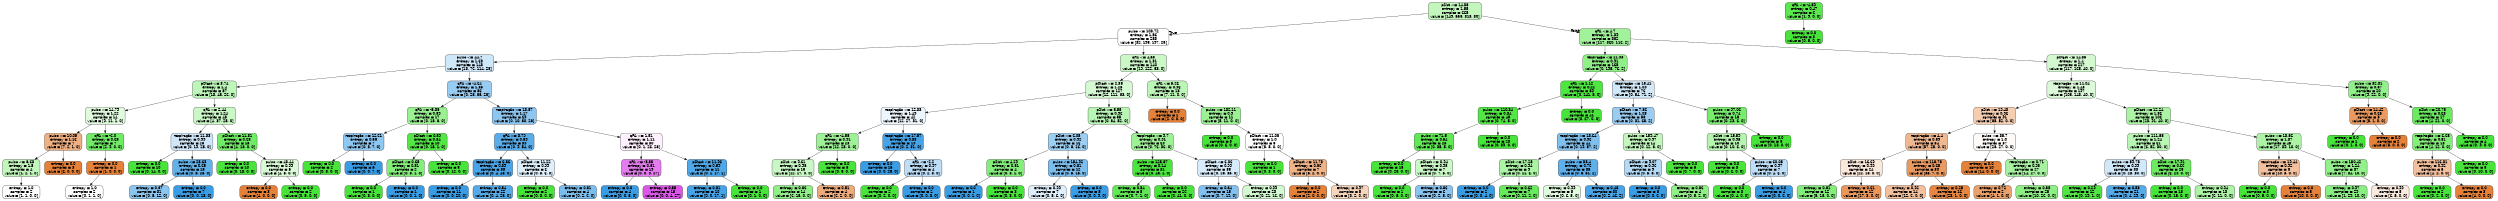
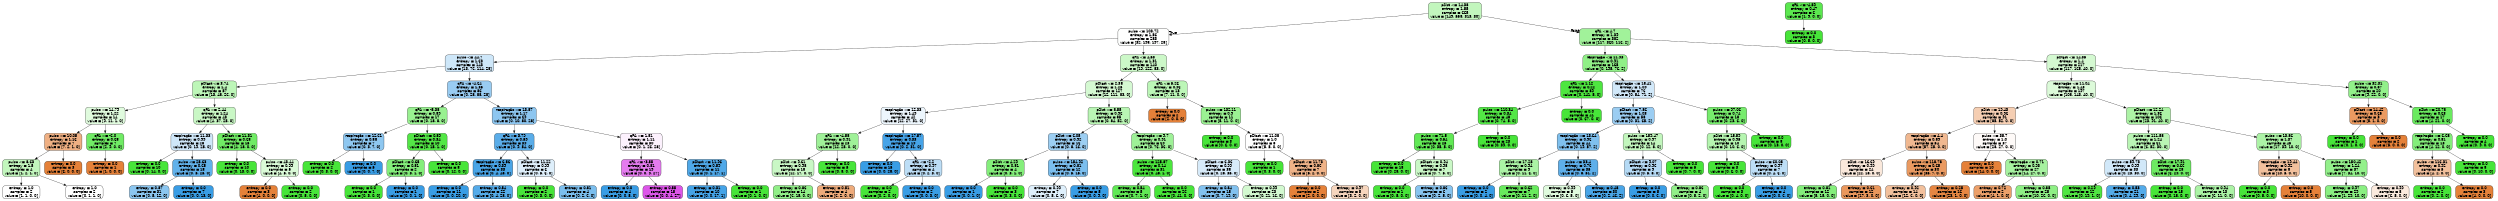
edge "entropy = 0.0 samples = 1 value = [1, 0, 0, 0]" -> "entropy = 1.0 samples = 2 value = [0, 1, 1, 0]": now "pulso <= 8.63 entropy = 1.5 samples = 4 value = [1, 2, 1, 0]" -> "entropy = 1.0 samples = 2 value = [0, 1, 1, 0]"
